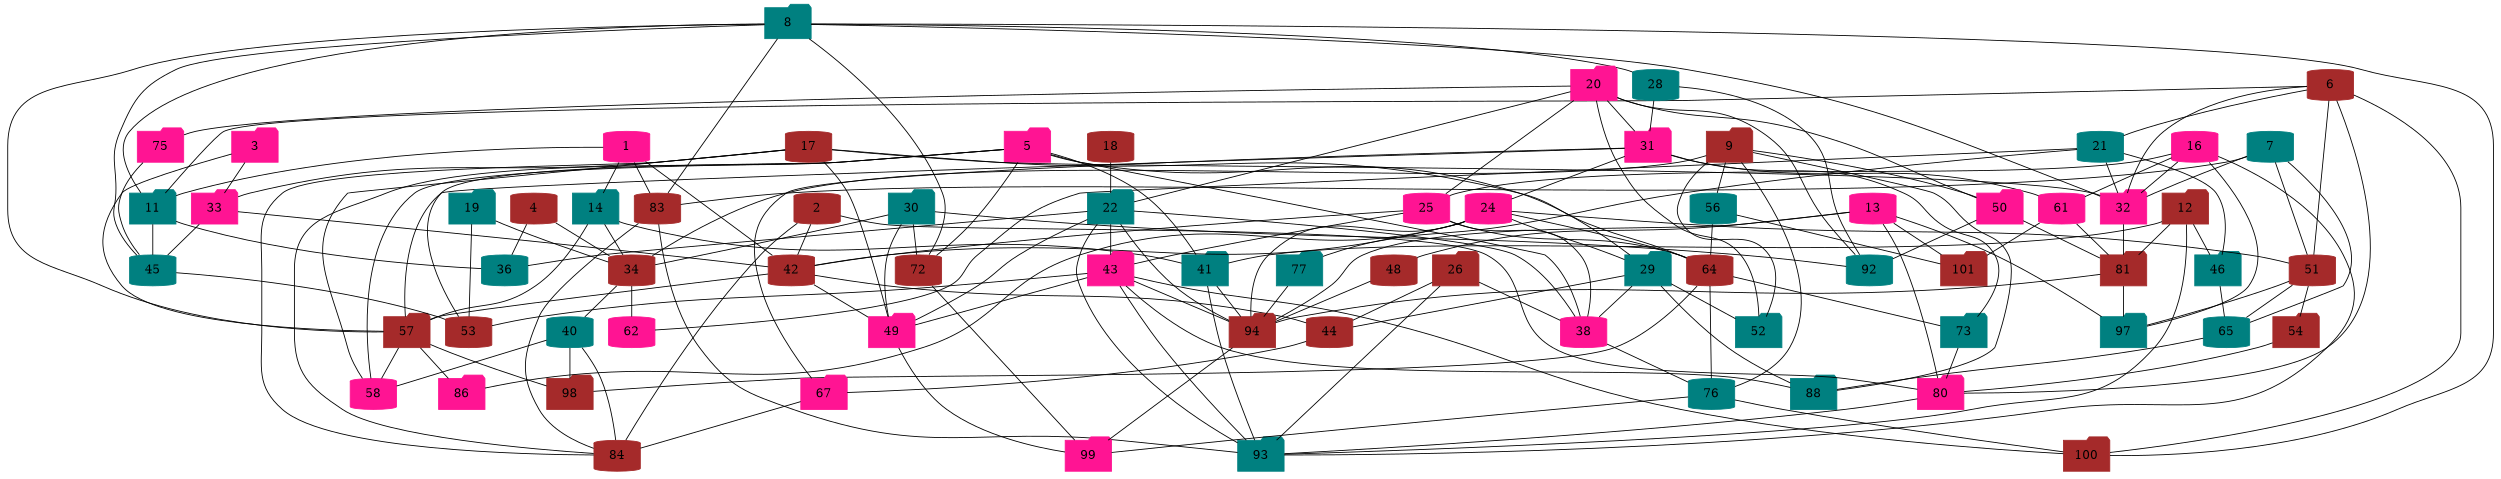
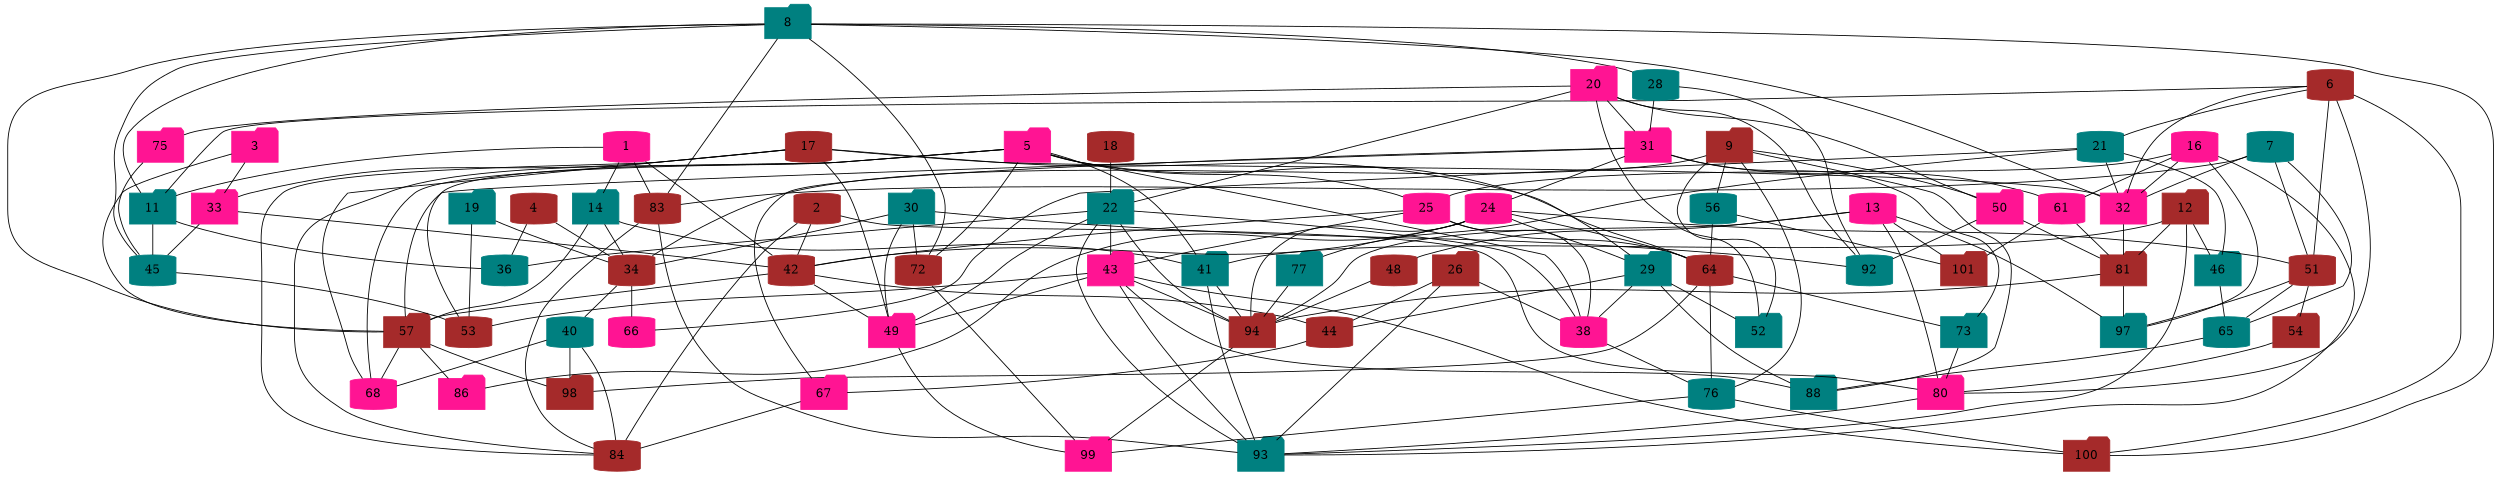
edge "20" -- "25": now "5" -- "25"
node "62": label "62" -> "66"
node "58": label "58" -> "68"
